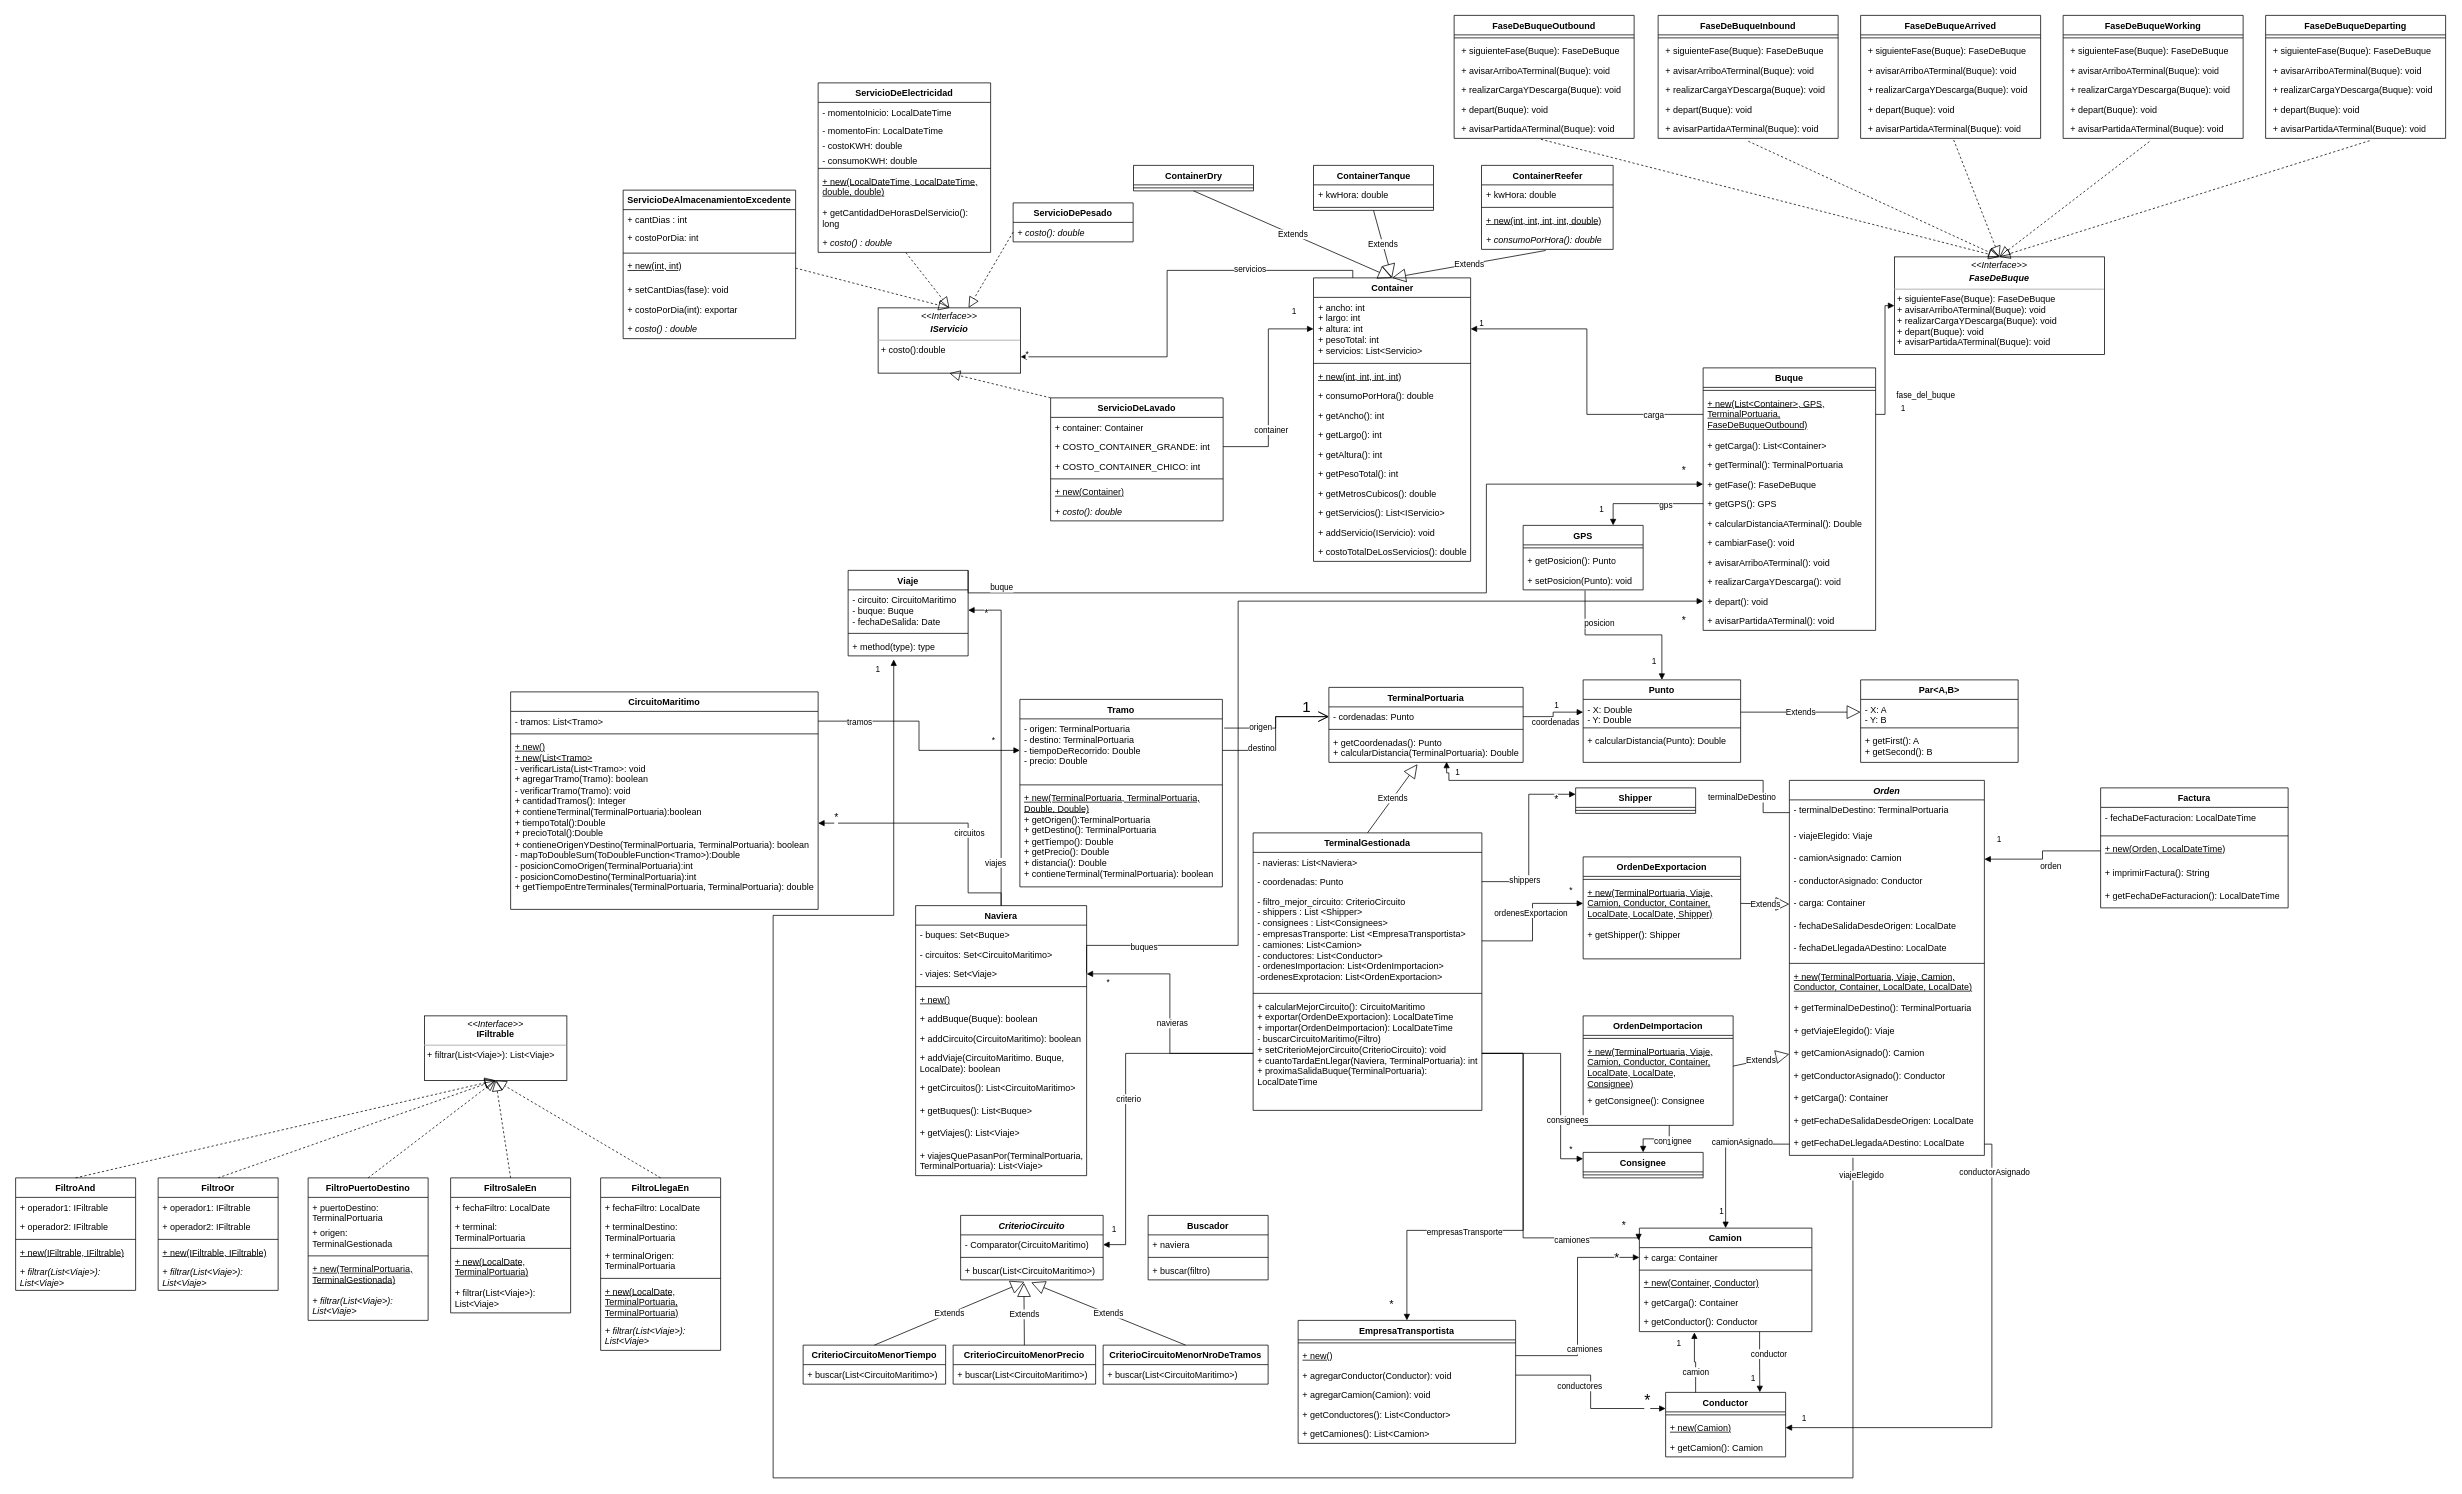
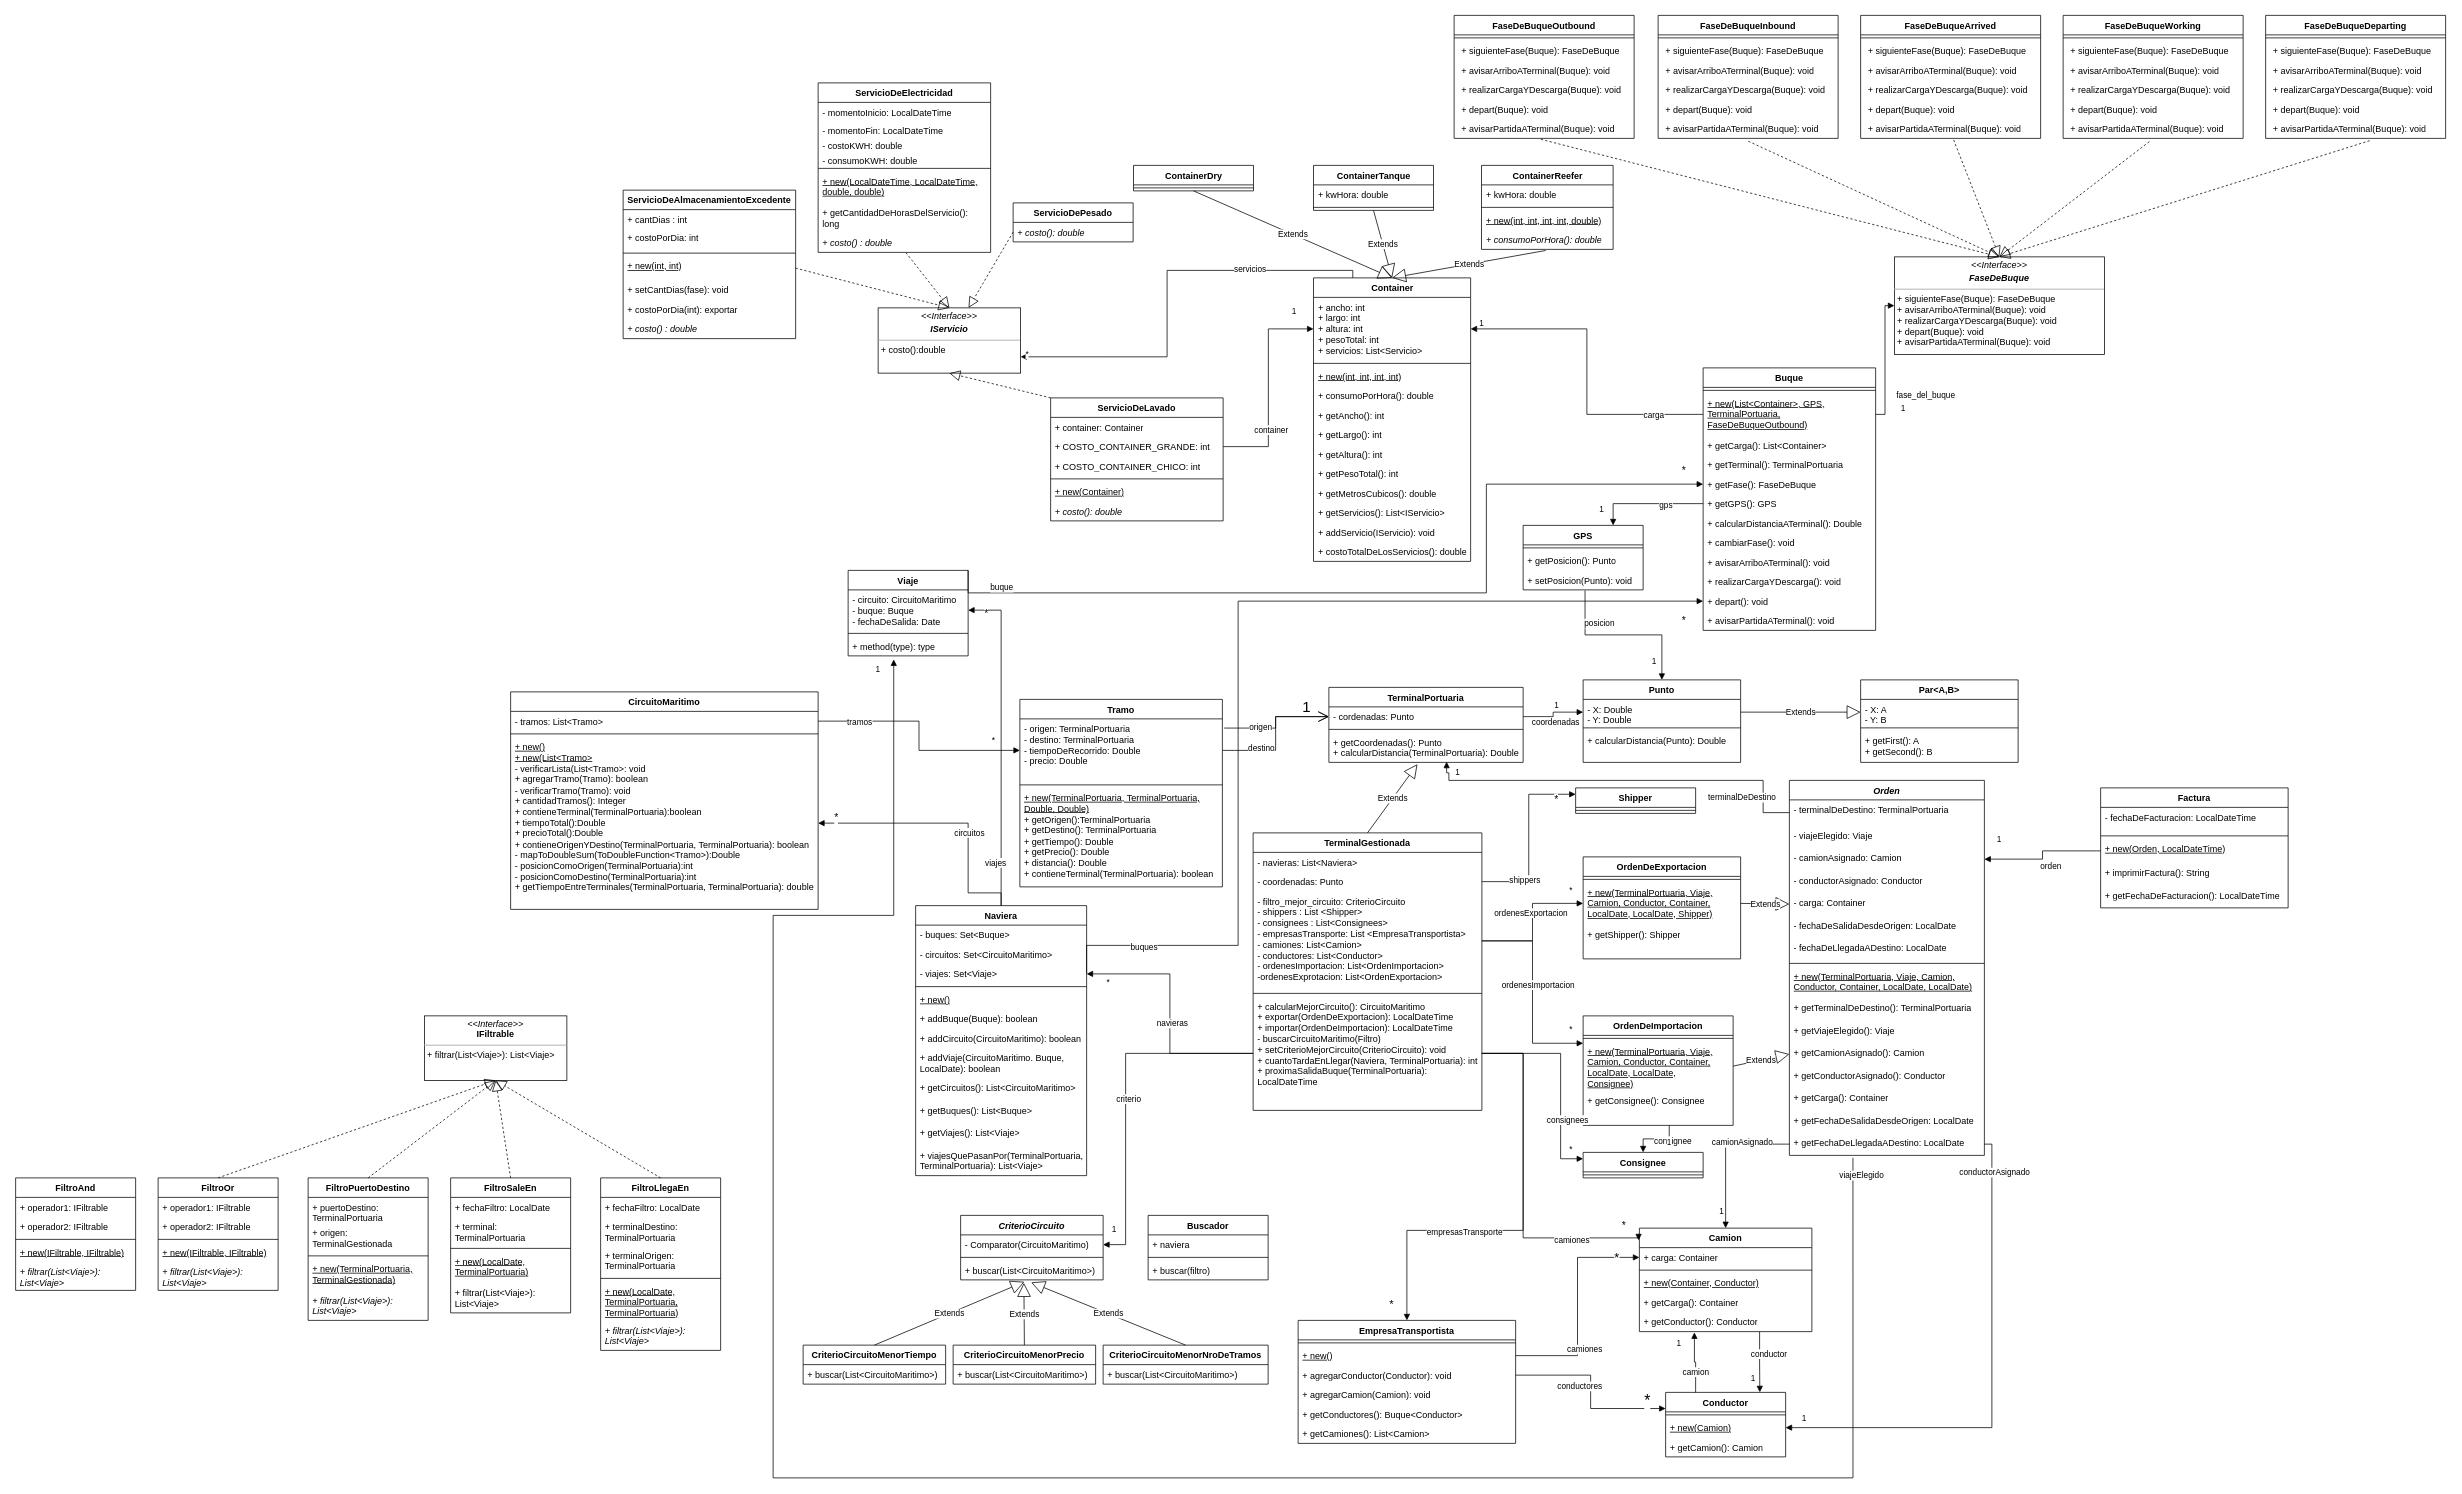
edge "- filtro_mejor_circuito: CriterioCircuito - shippers : List <Shipper> - consignees : List<Consignees> - empresasTransporte: List <EmpresaTransportista> - camiones: List<Camion> - conductores: List<Conductor> - ordenesImportacion: List<OrdenImportacion> -ordenesExprotacion: List<OrdenExportacion>" -> "OrdenDeImportacion": added, labels "*", "ordenesImportacion"
edge "FiltroAnd" -> "<<Interface>> IFiltrable + filtrar(List<Viaje>): List<Viaje>": removed
node "+ getConductores(): List<Conductor>": label "+ getConductores(): List<Conductor>" -> "+ getConductores(): Buque<Conductor>"
